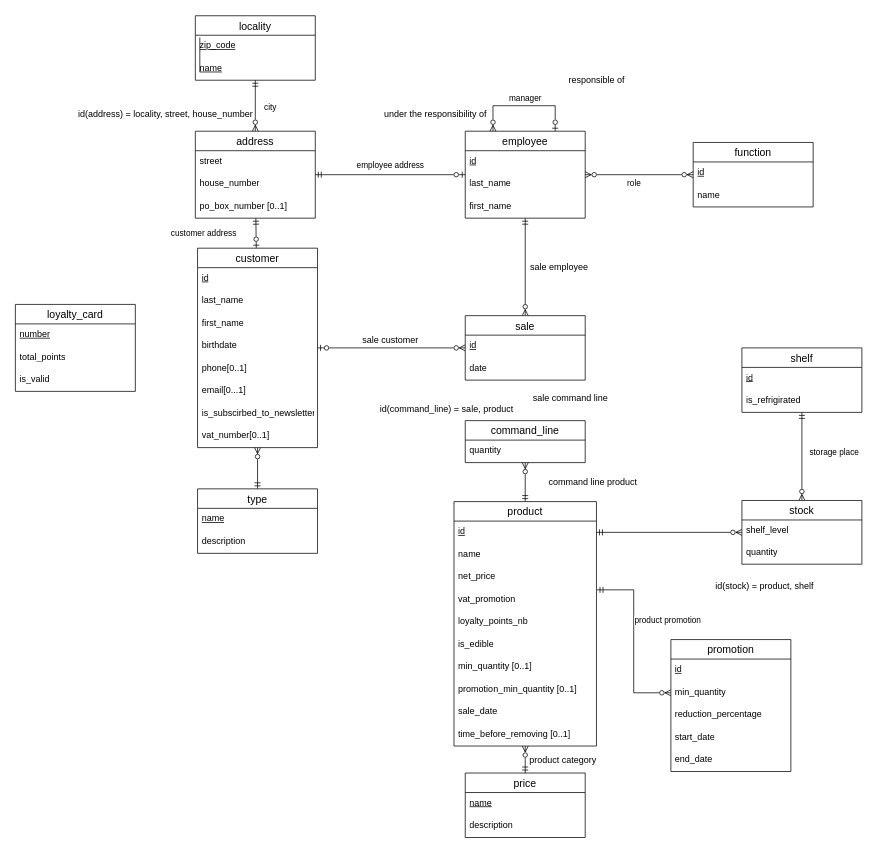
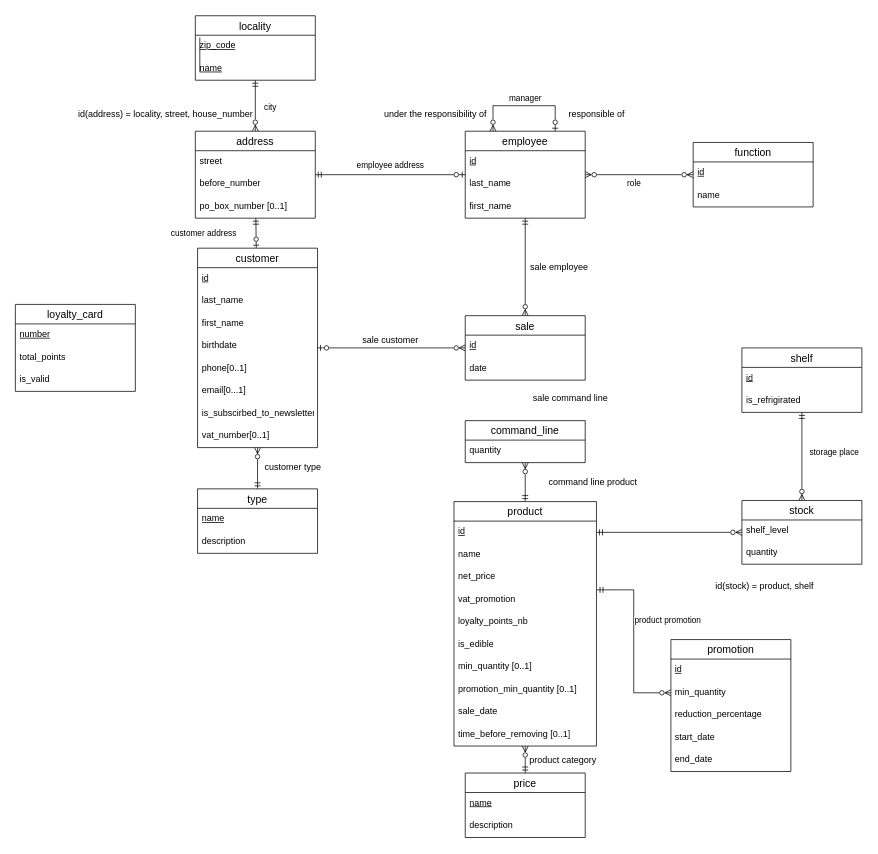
node "responsible of": moved (597, 80) -> (597, 114)
node "house_number": label "house_number" -> "before_number"
node "id(command_line) = sale, product": removed
node "customer type": added
